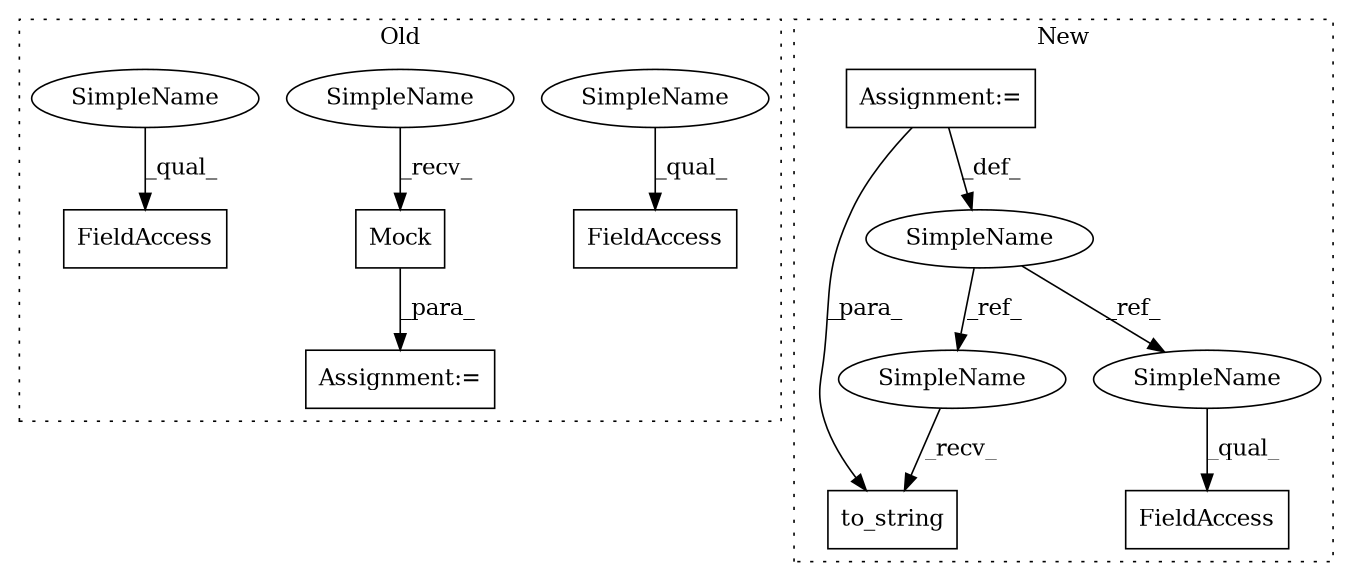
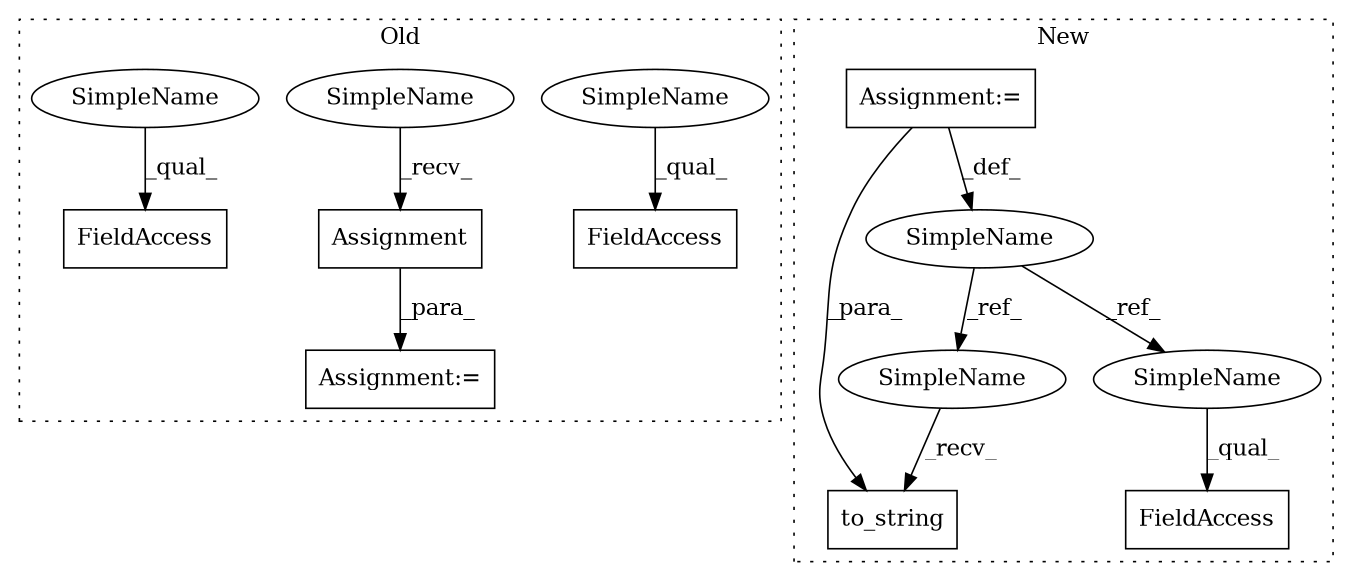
node "Mock": label "Mock" -> "Assignment"
